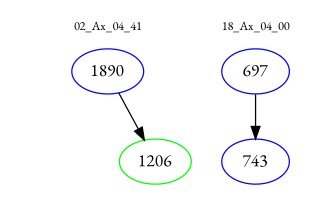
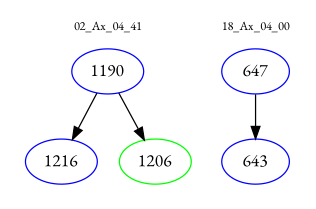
node "1890": label "1890" -> "1190"
node "697": label "697" -> "647"
node "1216": added
node "743": label "743" -> "643"
